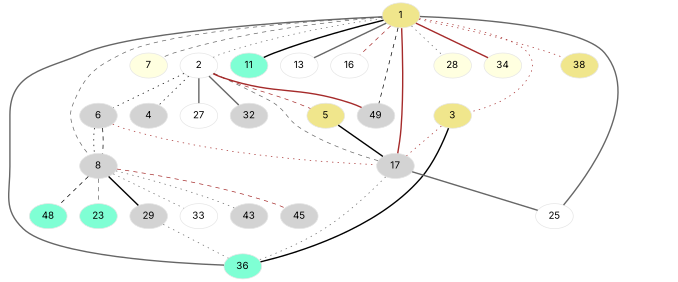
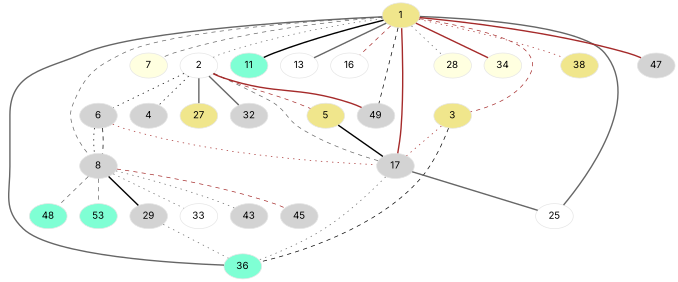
edge "1" -- "3": style dotted -> dashed
node "47": added
node "27": fillcolor white -> khaki
edge "8" -- "48": color black -> gray40
node "23": label "23" -> "53"
edge "3" -- "36": style bold -> dashed
